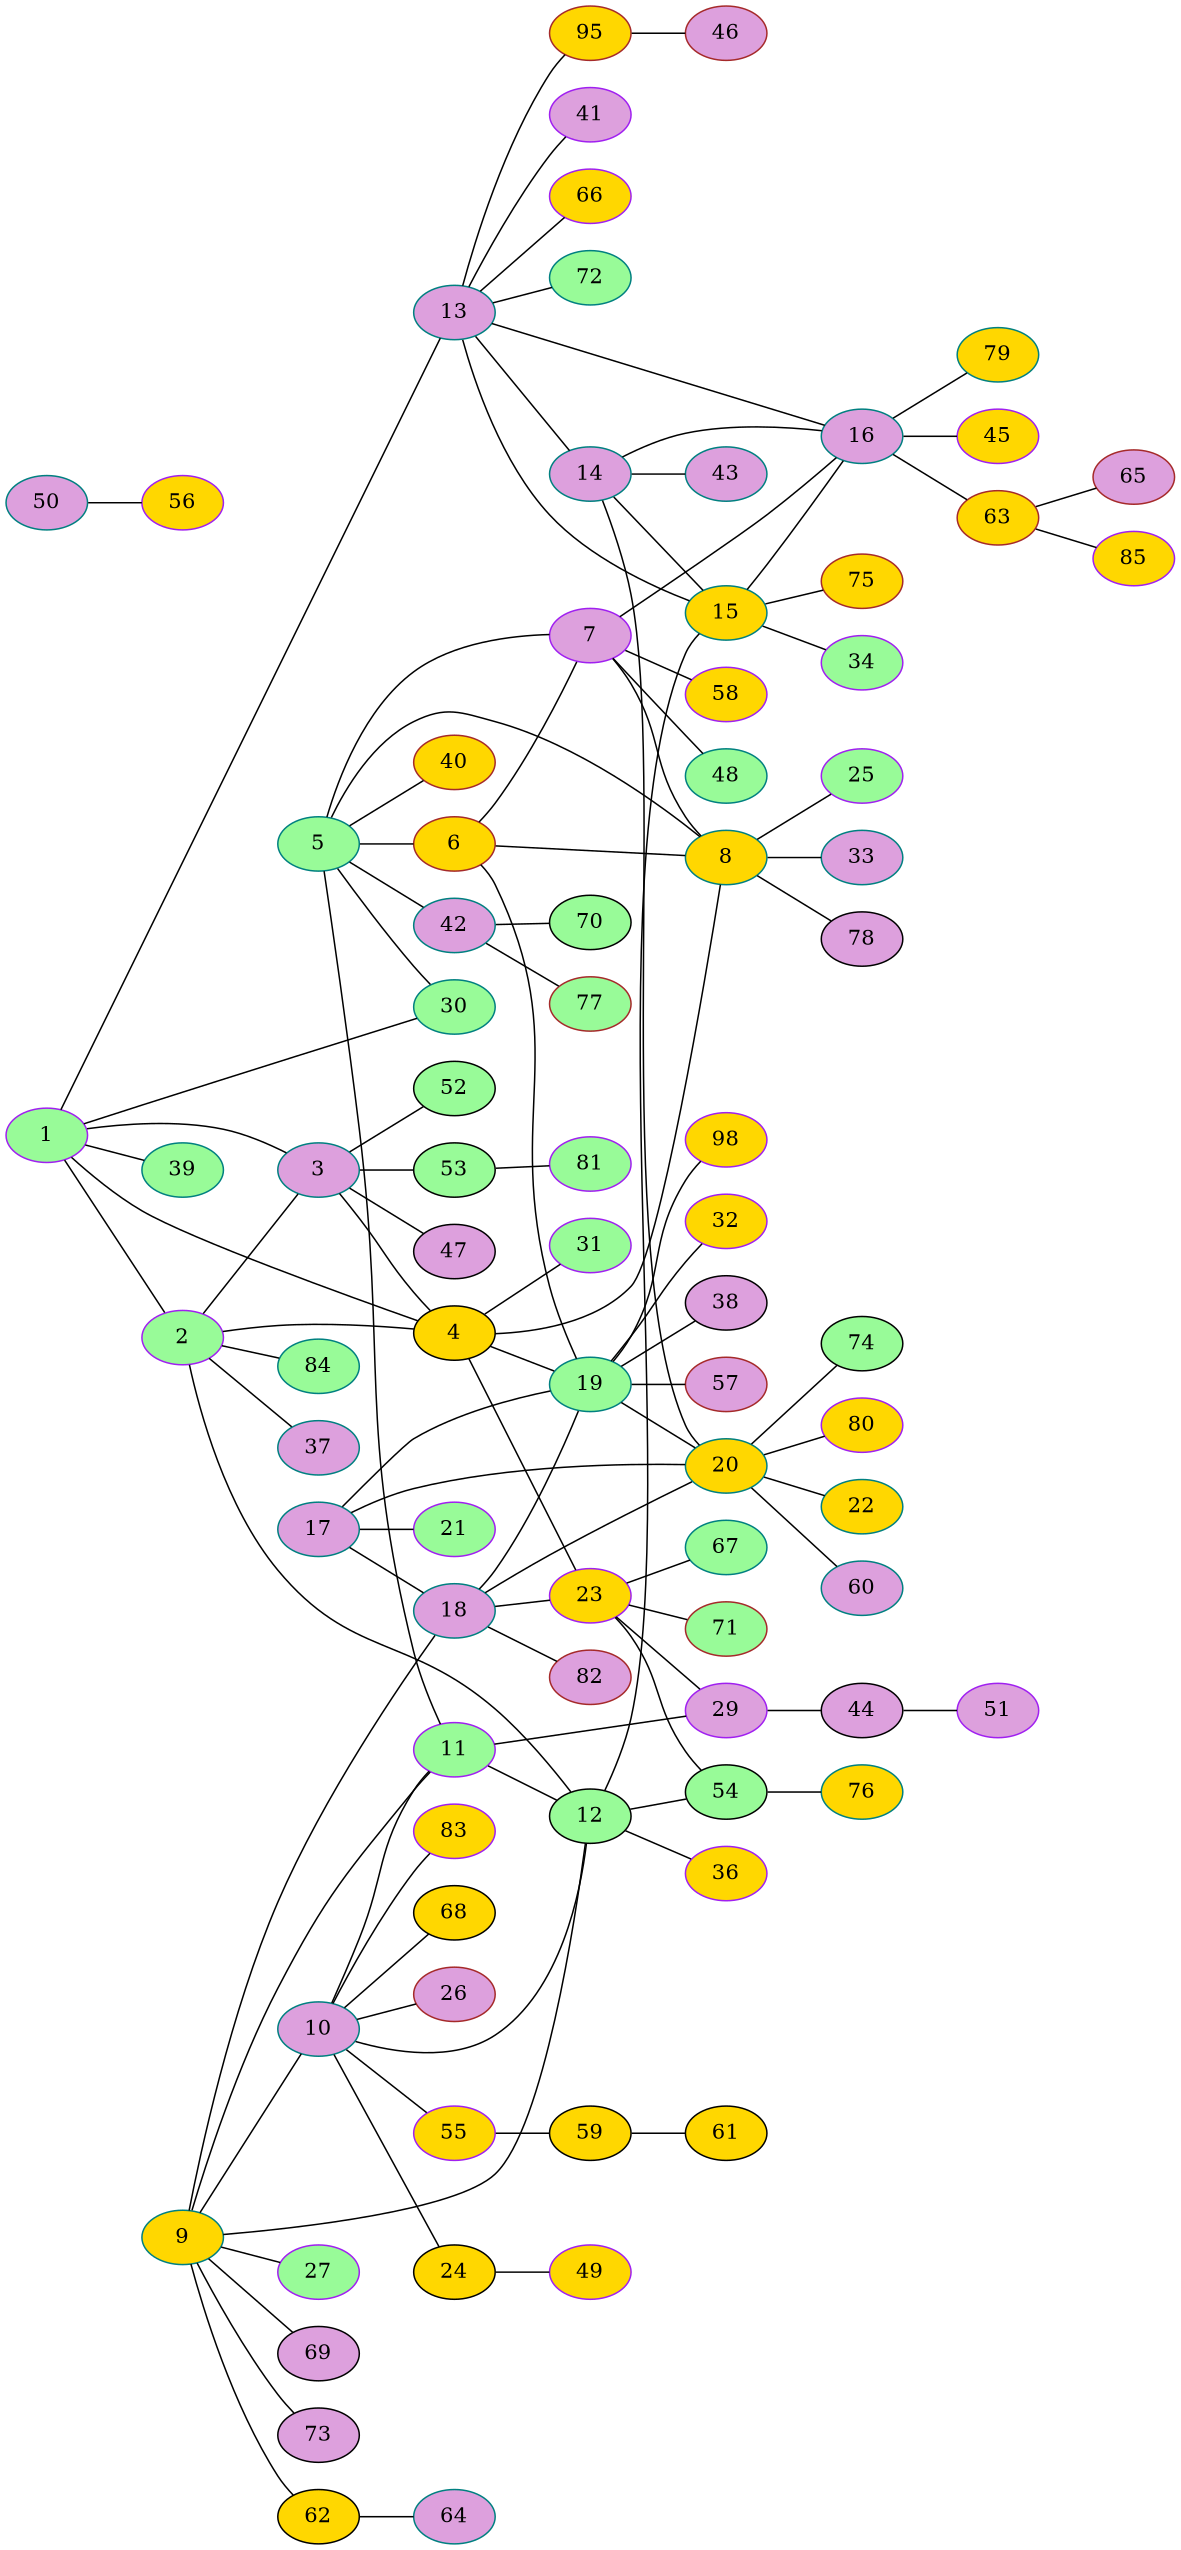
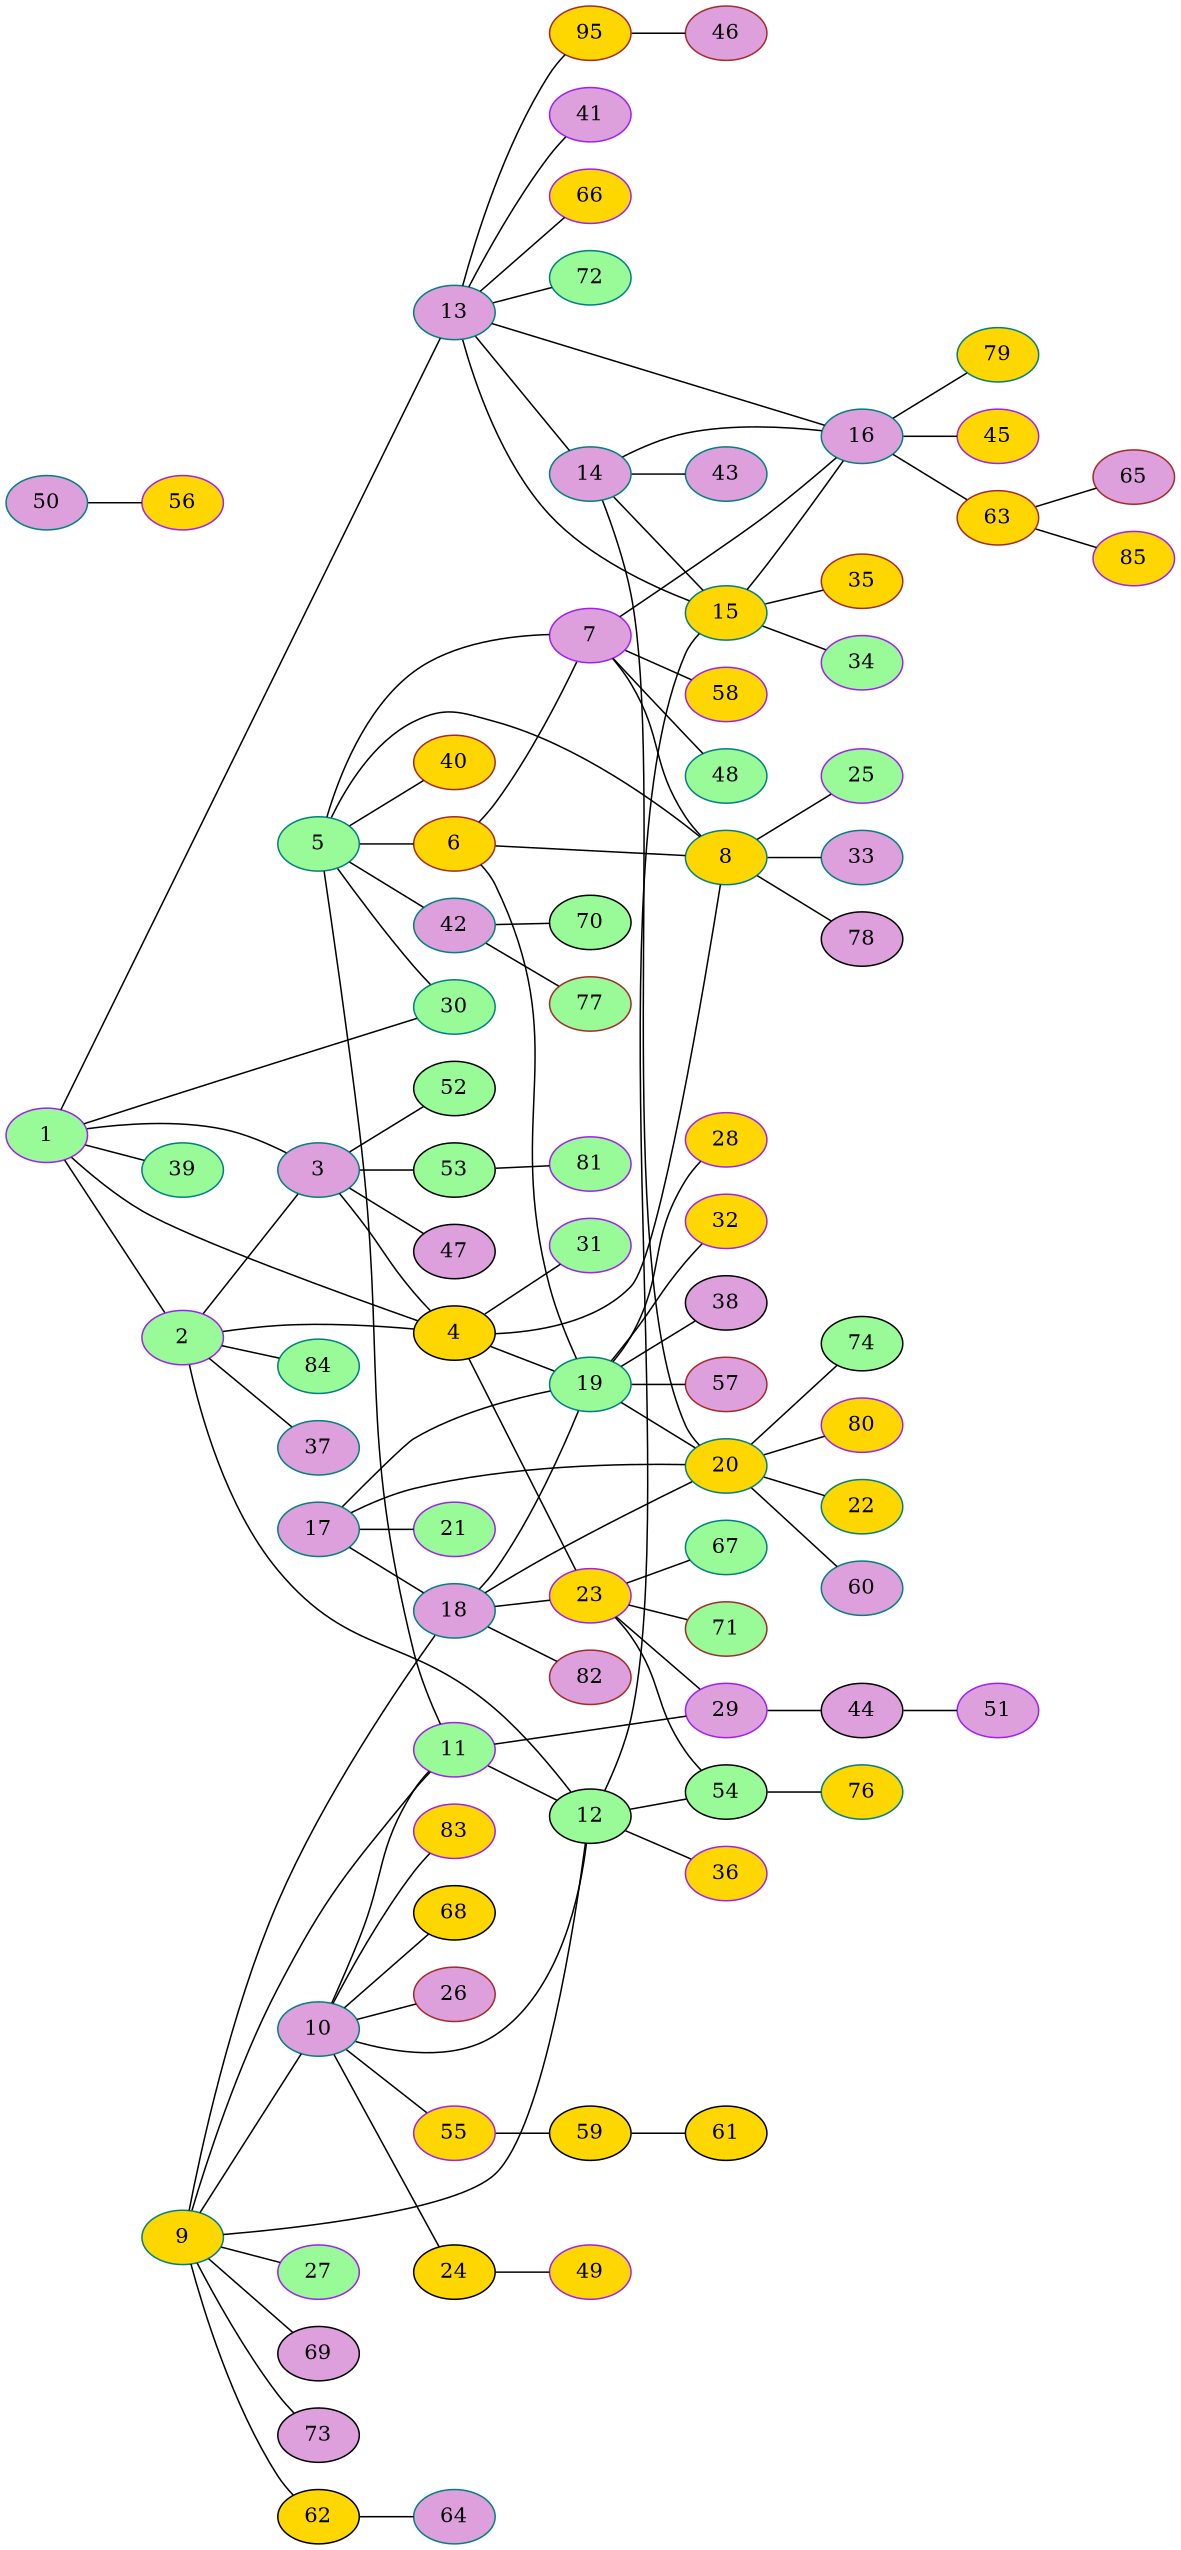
node "75": label "75" -> "35"
node "98": label "98" -> "28"
